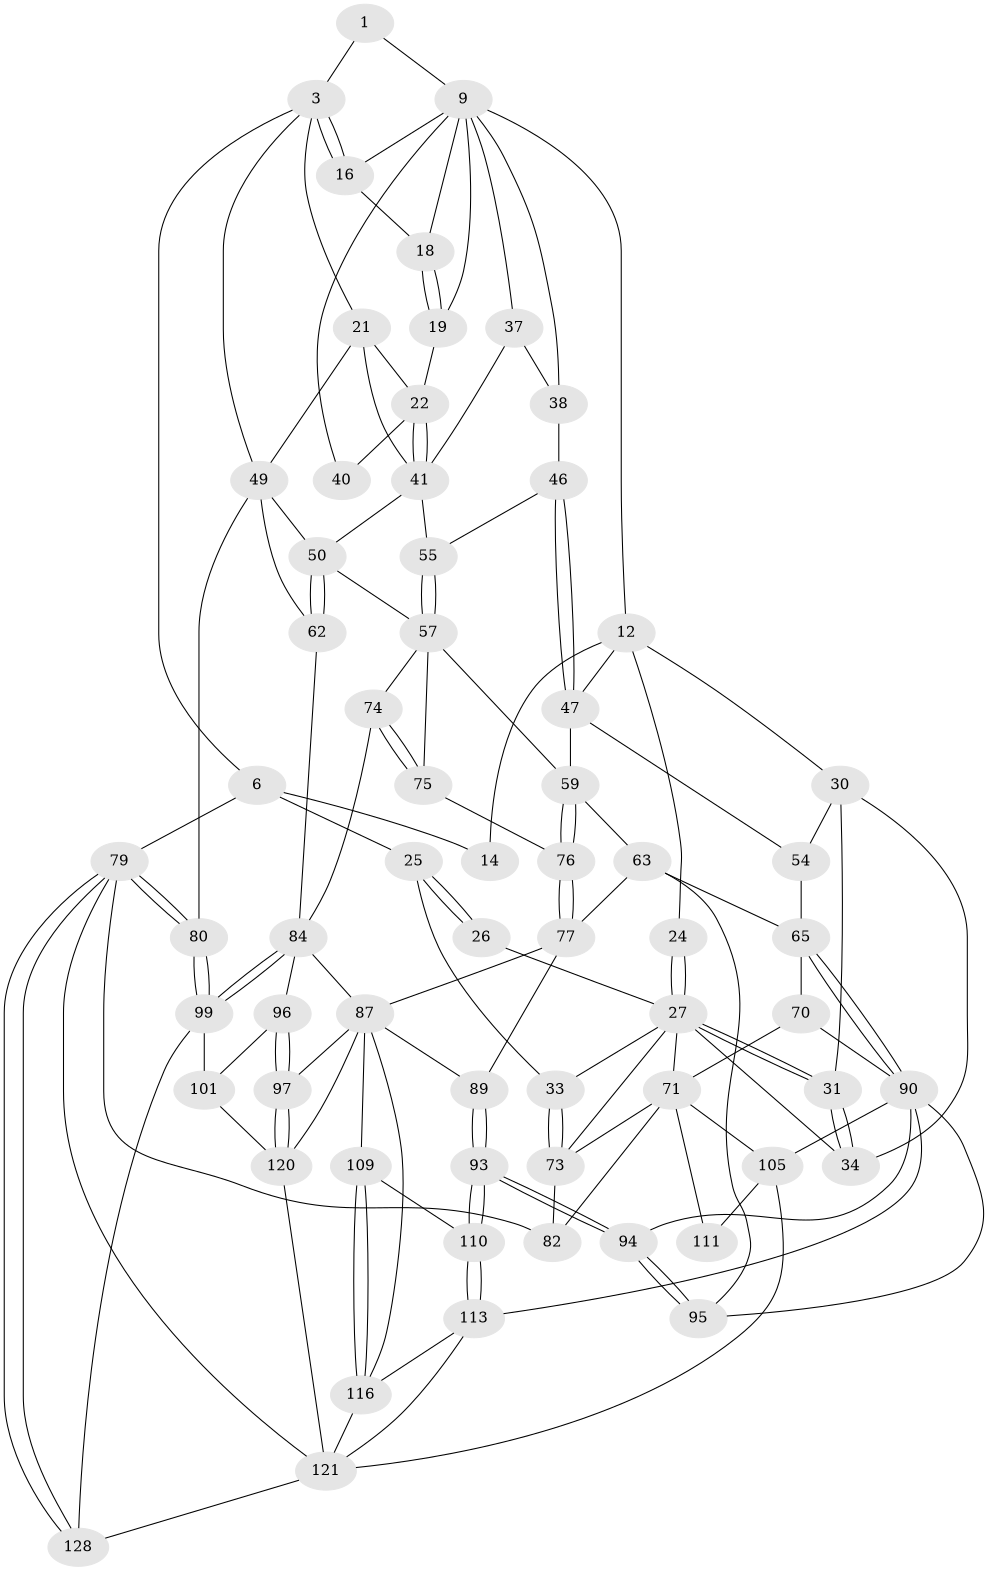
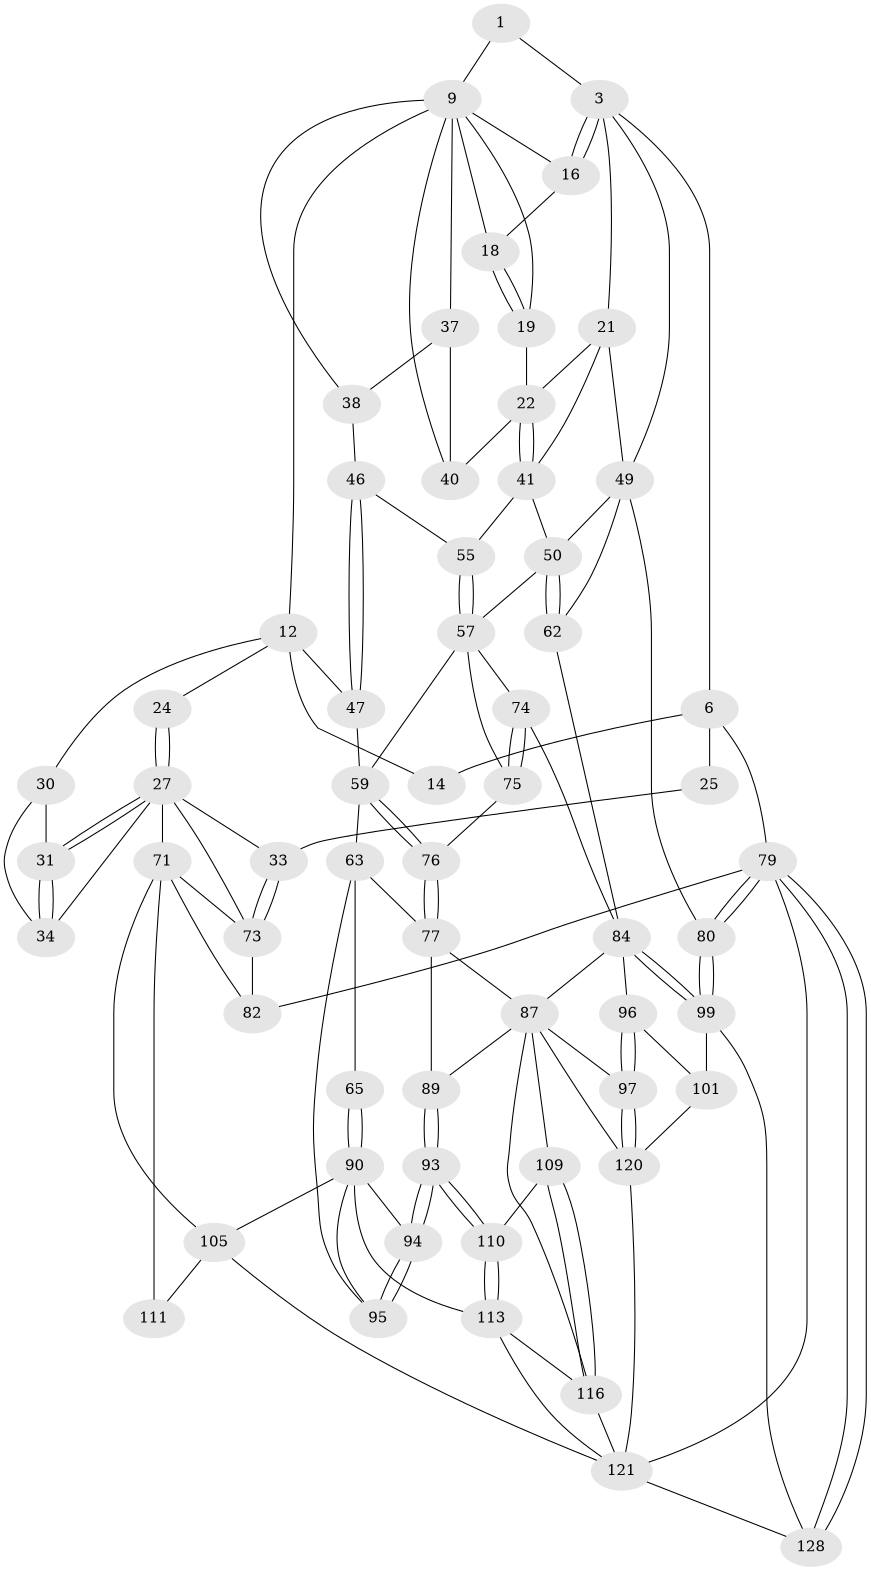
edge "37" -- "41": now "37" -- "40"
node "54": removed
node "26": removed
node "70": removed
